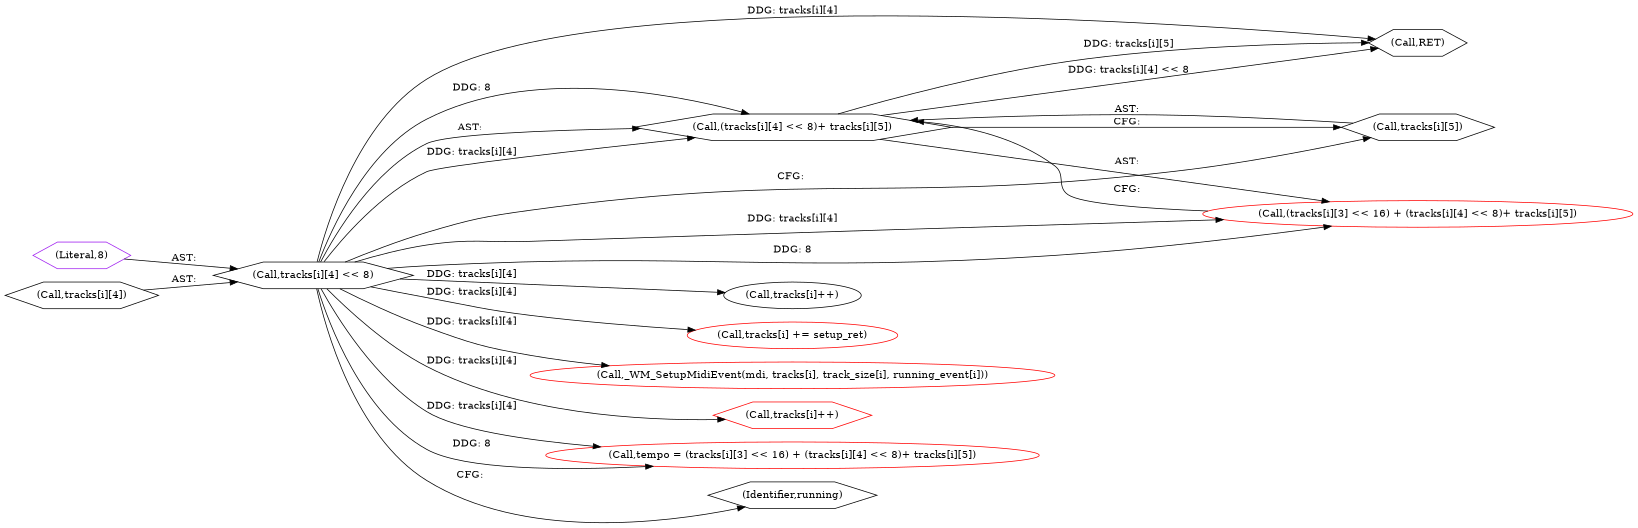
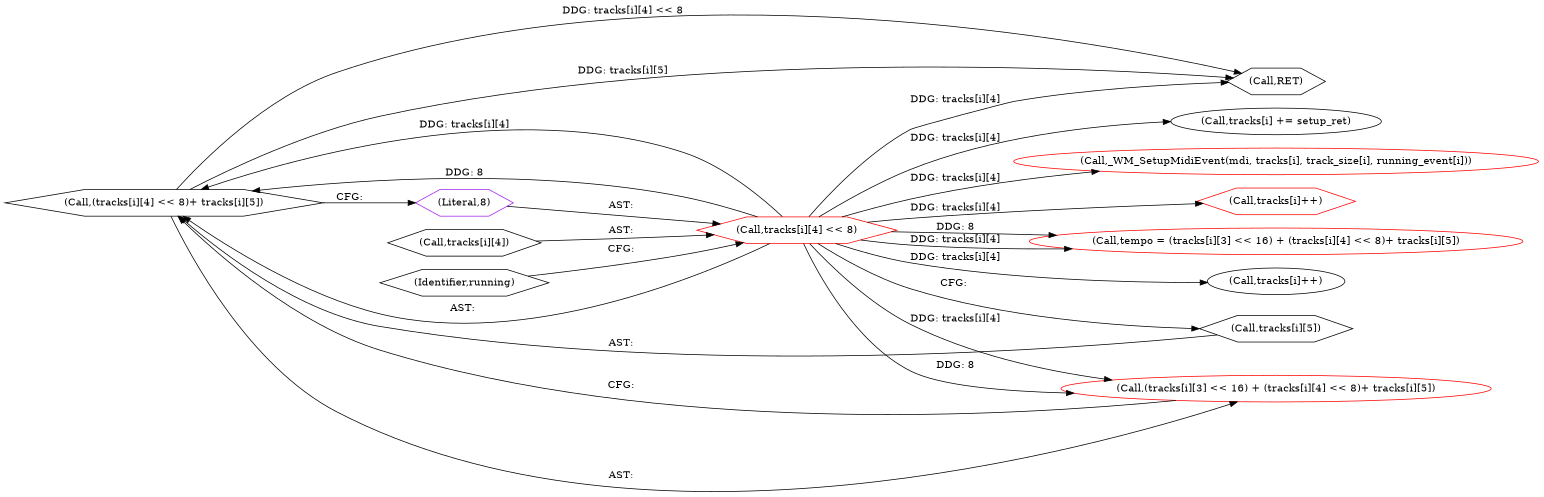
edge "(Call,(tracks[i][4] << 8)+ tracks[i][5])" -> "(Call,tracks[i][5])": now "(Call,(tracks[i][4] << 8)+ tracks[i][5])" -> "(Literal,8)"
node "(Call,tracks[i][4] << 8)": color black -> red
node "(Call,tracks[i] += setup_ret)": color red -> black
edge "(Call,tracks[i][4] << 8)" -> "(Identifier,running)": reversed
